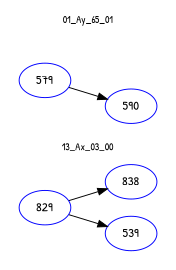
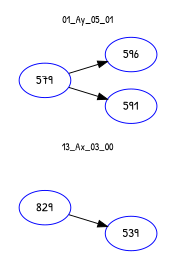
cluster "01_Ay_65_01": label "01_Ay_65_01" -> "01_Ay_05_01"
node "596": added
node "590": label "590" -> "591"
node "838": removed
